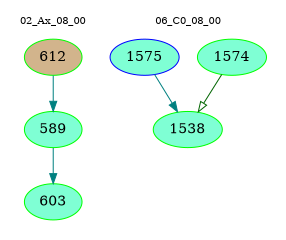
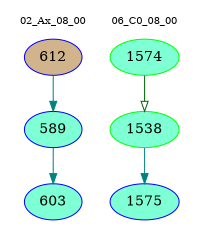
node "612": color green -> blue
edge "1575" -> "1538": reversed
node "589": color green -> blue
node "603": color green -> blue
